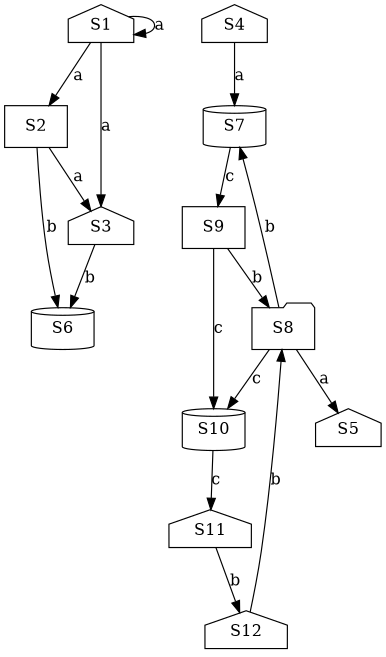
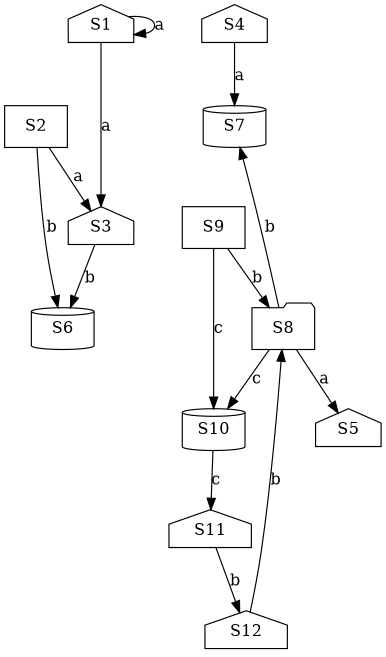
edge "S1" -> "S2": removed, label "a"
edge "S7" -> "S9": removed, label "c"
